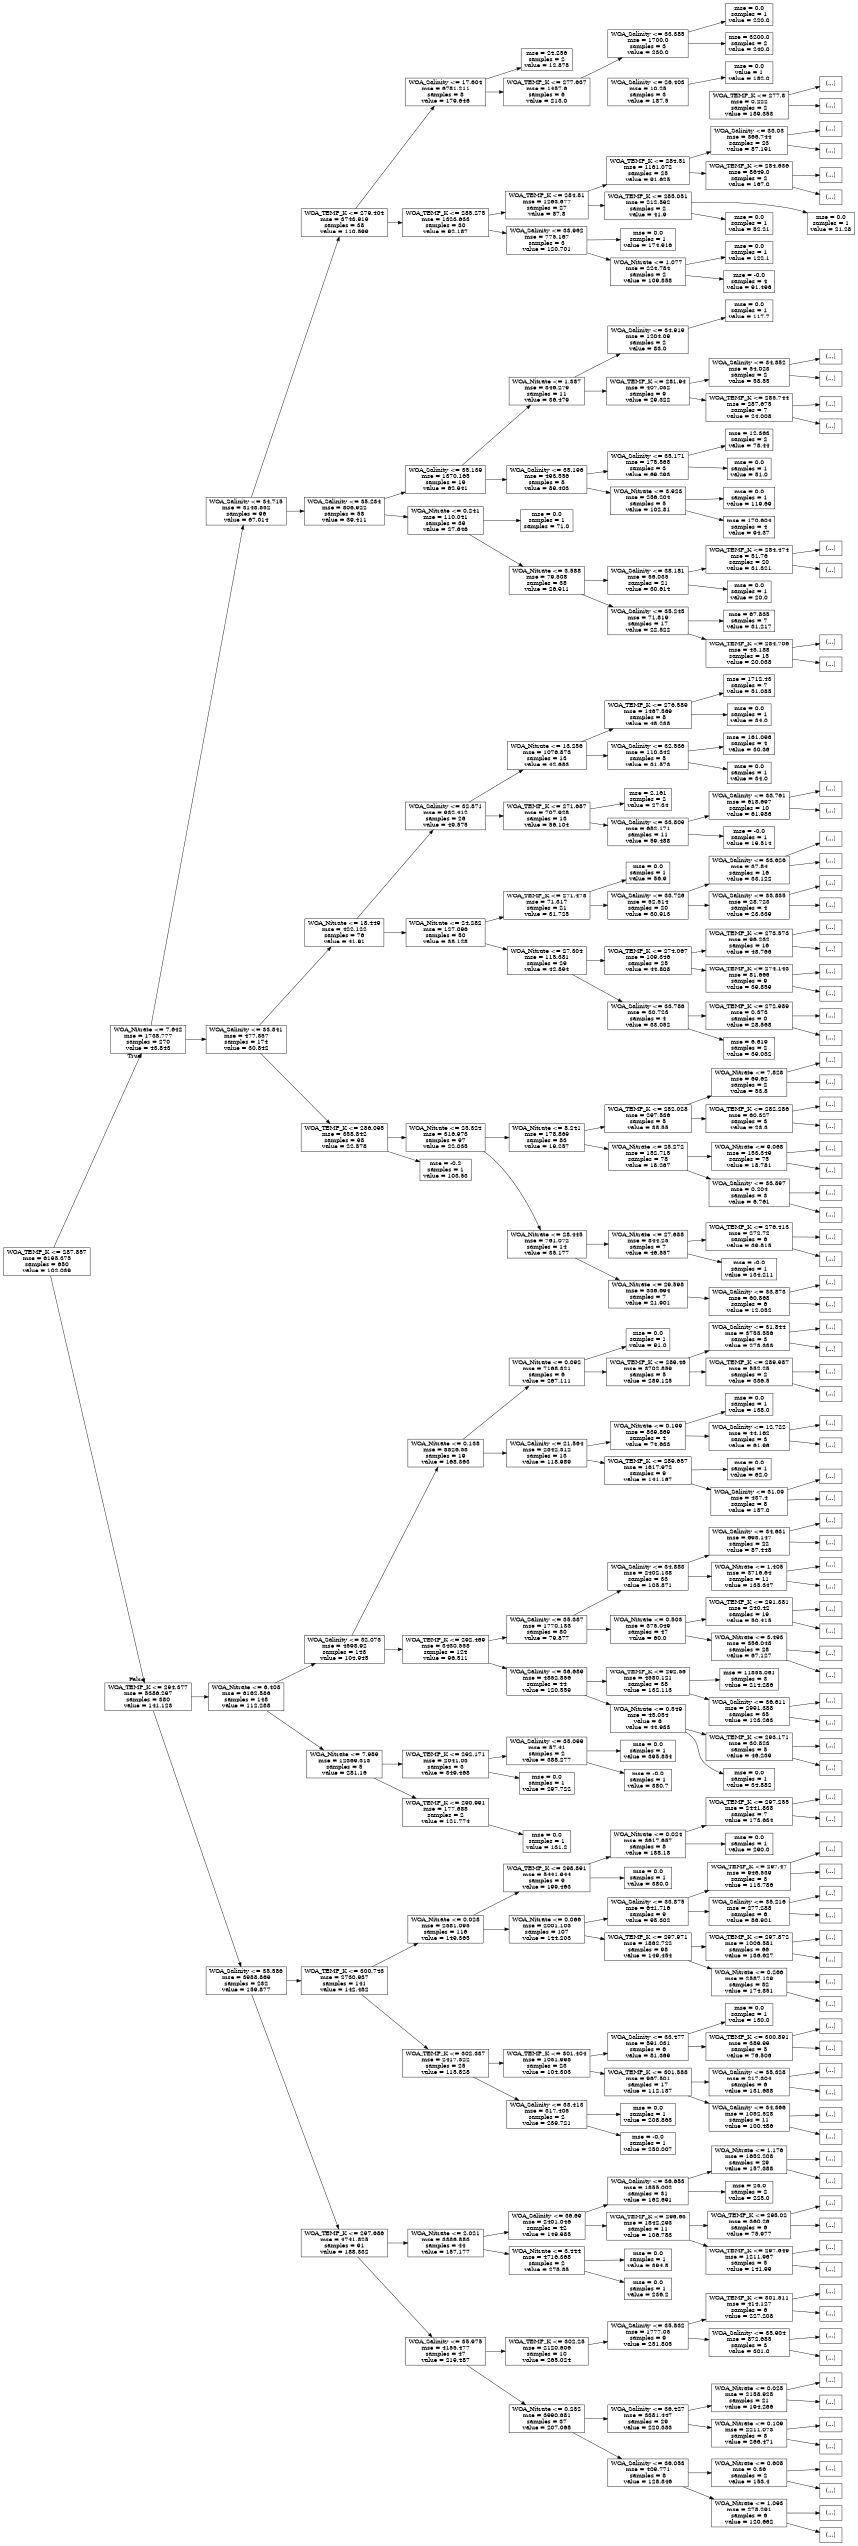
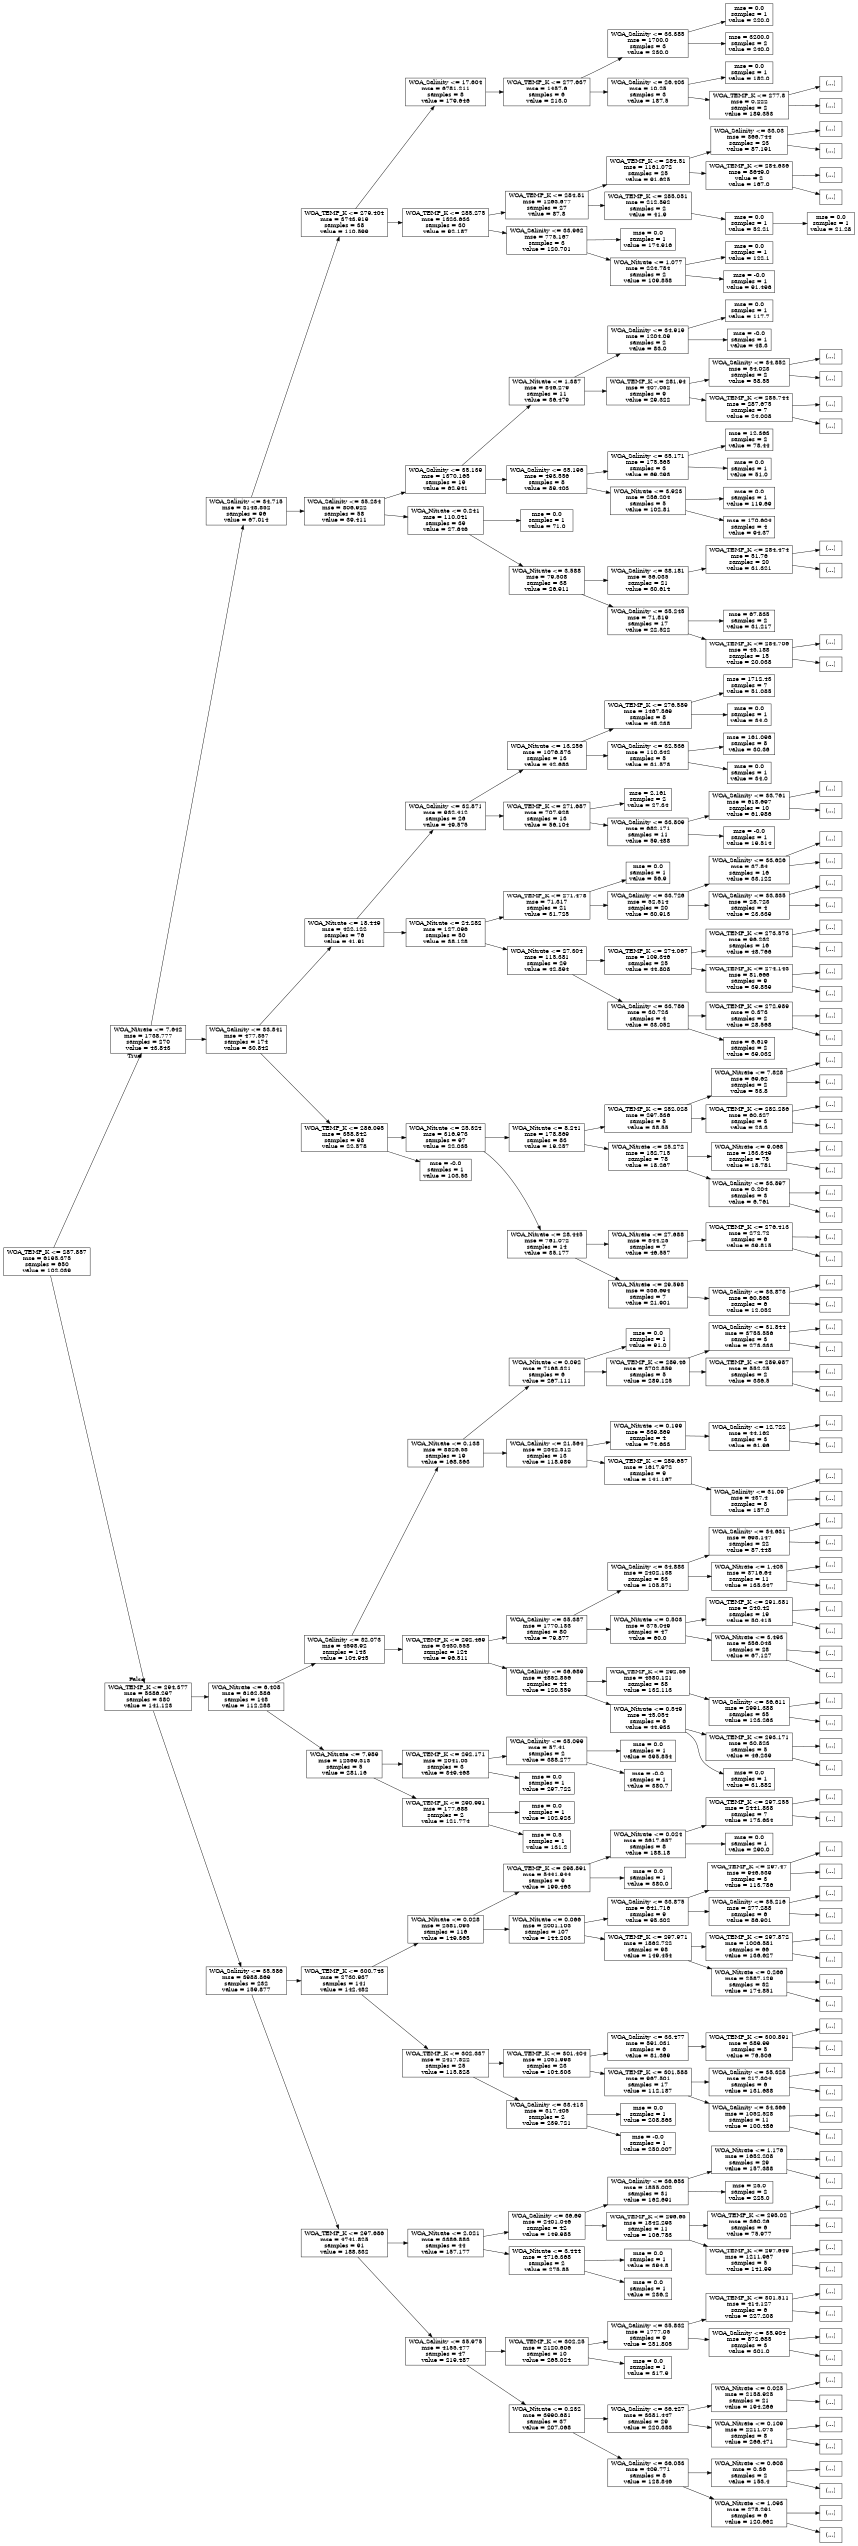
node "mse = 24.256 samples = 2 value = 12.875": removed
node "mse = 0.0 value = 1 value = 182.0": label "mse = 0.0 value = 1 value = 182.0" -> "mse = 0.0 samples = 1 value = 182.0"
edge "WOA_TEMP_K <= 277.637 mse = 1457.6 samples = 6 value = 213.0" -> "WOA_Salinity <= 26.403 mse = 10.25 samples = 3 value = 187.5": added
edge "WOA_Salinity <= 26.403 mse = 10.25 samples = 3 value = 187.5" -> "WOA_TEMP_K <= 277.8 mse = 0.222 samples = 2 value = 189.353": added
node "WOA_TEMP_K <= 284.636 mse = 8649.0 samples = 2 value = 167.0": label "WOA_TEMP_K <= 284.636 mse = 8649.0 samples = 2 value = 167.0" -> "WOA_TEMP_K <= 284.636 mse = 8649.0 value = 2 value = 167.0"
edge "WOA_TEMP_K <= 285.051 mse = 212.592 samples = 2 value = 41.9" -> "mse = 0.0 samples = 1 value = 21.28": now "mse = 0.0 samples = 1 value = 52.21" -> "mse = 0.0 samples = 1 value = 21.28"
node "mse = -0.0 samples = 4 value = 91.496": label "mse = -0.0 samples = 4 value = 91.496" -> "mse = -0.0 samples = 1 value = 91.496"
node "mse = -0.0 samples = 1 value = 48.3": added
node "mse = 0.0 samples = 1 samples = 71.0": label "mse = 0.0 samples = 1 samples = 71.0" -> "mse = 0.0 samples = 1 value = 71.0"
node "mse = 0.0 samples = 1 value = 20.0": removed
node "mse = 67.835 samples = 7 value = 31.217": label "mse = 67.835 samples = 7 value = 31.217" -> "mse = 67.835 samples = 2 value = 31.217"
node "mse = 161.096 samples = 4 value = 30.36": label "mse = 161.096 samples = 4 value = 30.36" -> "mse = 161.096 samples = 8 value = 30.36"
node "WOA_TEMP_K <= 272.989 mse = 0.373 samples = 0 value = 28.568": label "WOA_TEMP_K <= 272.989 mse = 0.373 samples = 0 value = 28.568" -> "WOA_TEMP_K <= 272.989 mse = 0.373 samples = 2 value = 28.568"
node "mse = -0.2 samples = 1 value = 103.53": label "mse = -0.2 samples = 1 value = 103.53" -> "mse = -0.0 samples = 1 value = 103.53"
node "mse = -0.0 samples = 1 value = 134.211": removed
node "mse = 0.0 samples = 1 value = 138.0": removed
node "mse = 0.0 samples = 1 value = 62.0": removed
node "mse = 11853.061 samples = 3 value = 214.286": removed
node "WOA_Nitrate <= 0.549 mse = 45.054 value = 6 value = 44.933": label "WOA_Nitrate <= 0.549 mse = 45.054 value = 6 value = 44.933" -> "WOA_Nitrate <= 0.549 mse = 45.054 samples = 6 value = 44.933"
node "mse = 0.0 samples = 1 value = 34.882": label "mse = 0.0 samples = 1 value = 34.882" -> "mse = 0.0 samples = 1 value = 31.882"
node "mse = 0.0 samples = 1 value = 102.923": added
node "mse = 0.0 samples = 1 value = 131.2": label "mse = 0.0 samples = 1 value = 131.2" -> "mse = 0.5 samples = 1 value = 131.2"
node "mse = 0.0 samples = 1 value = 130.0": removed
node "mse = 0.0 samples = 1 value = 317.9": added
